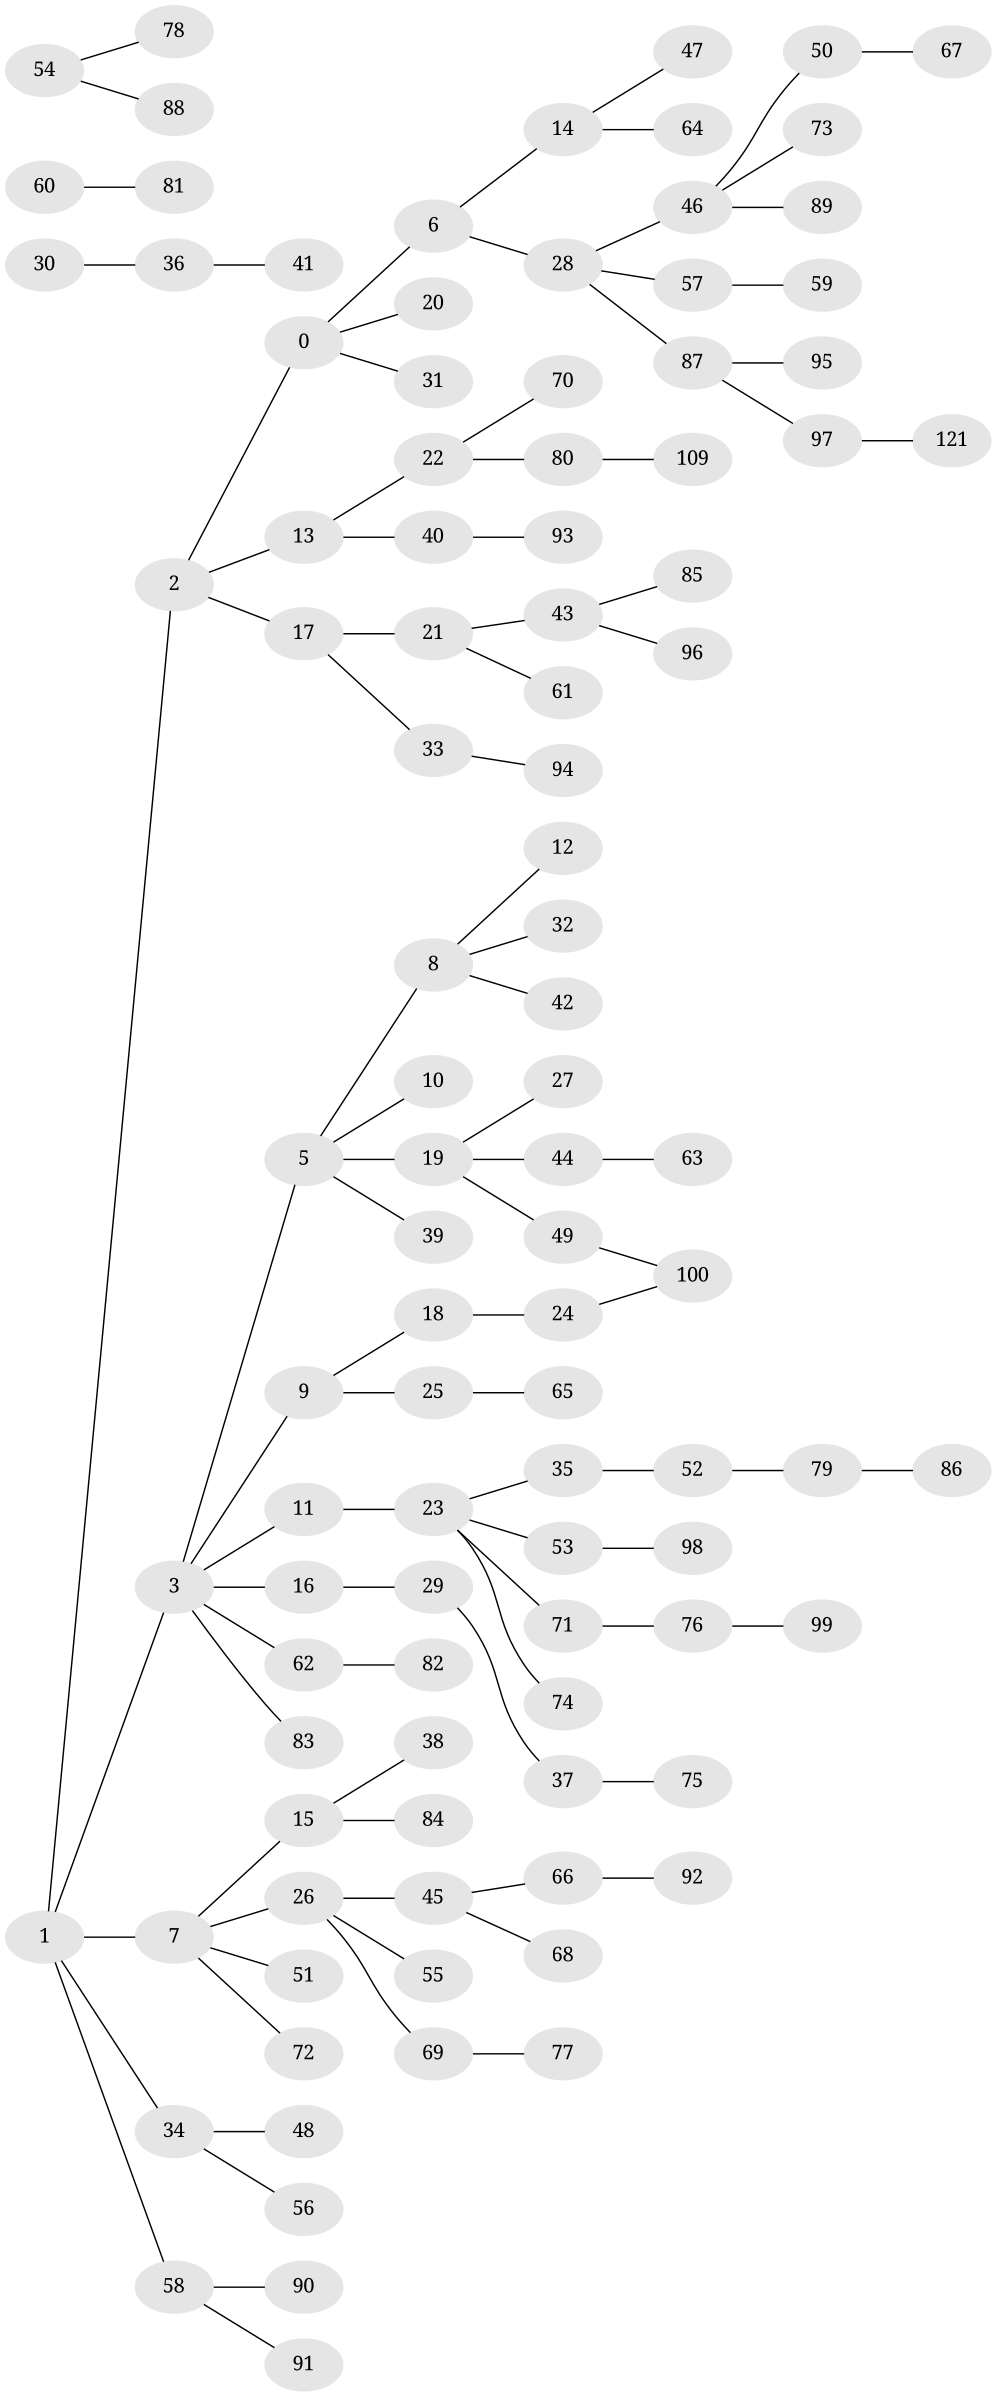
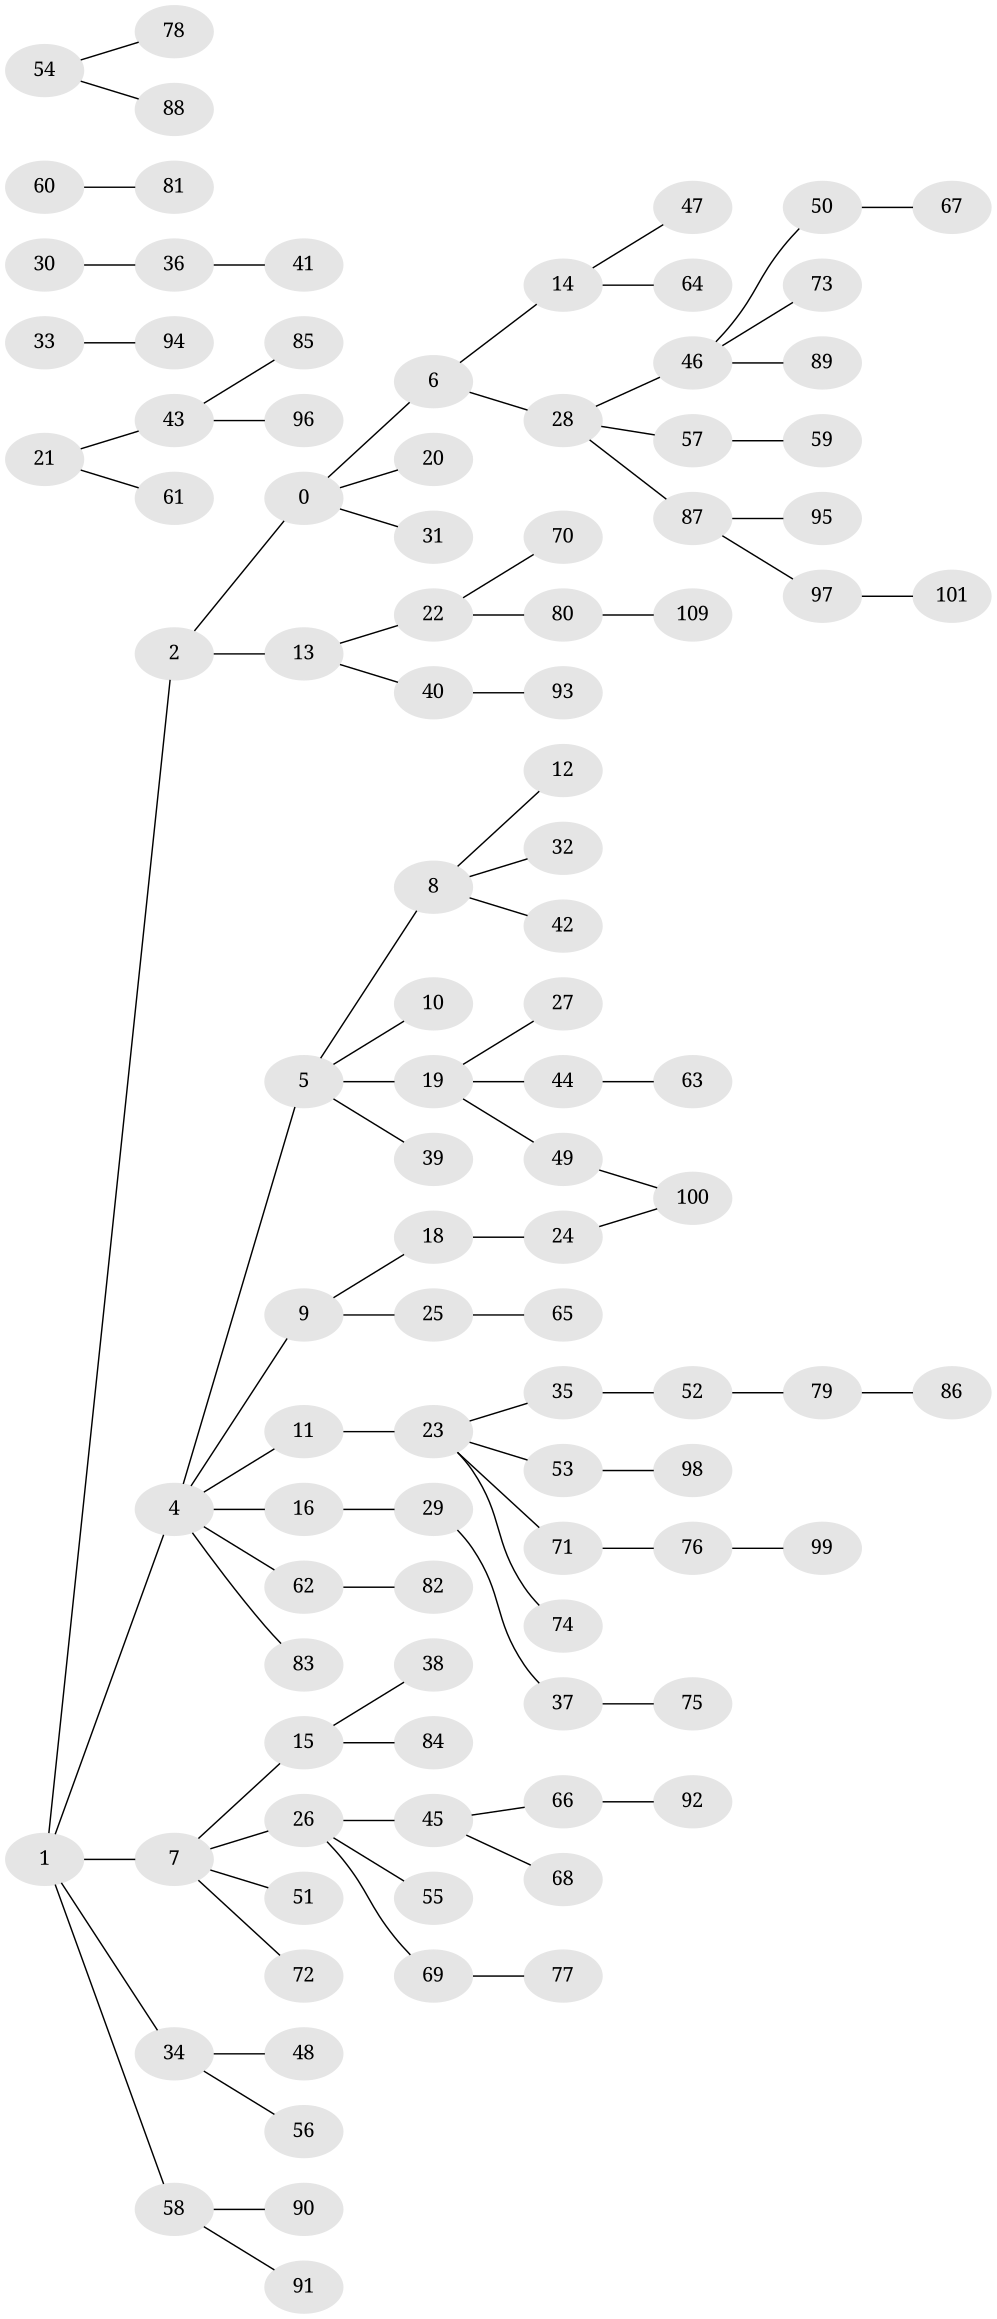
node "121": label "121" -> "101"
node "17": removed
node "3": label "3" -> "4"
